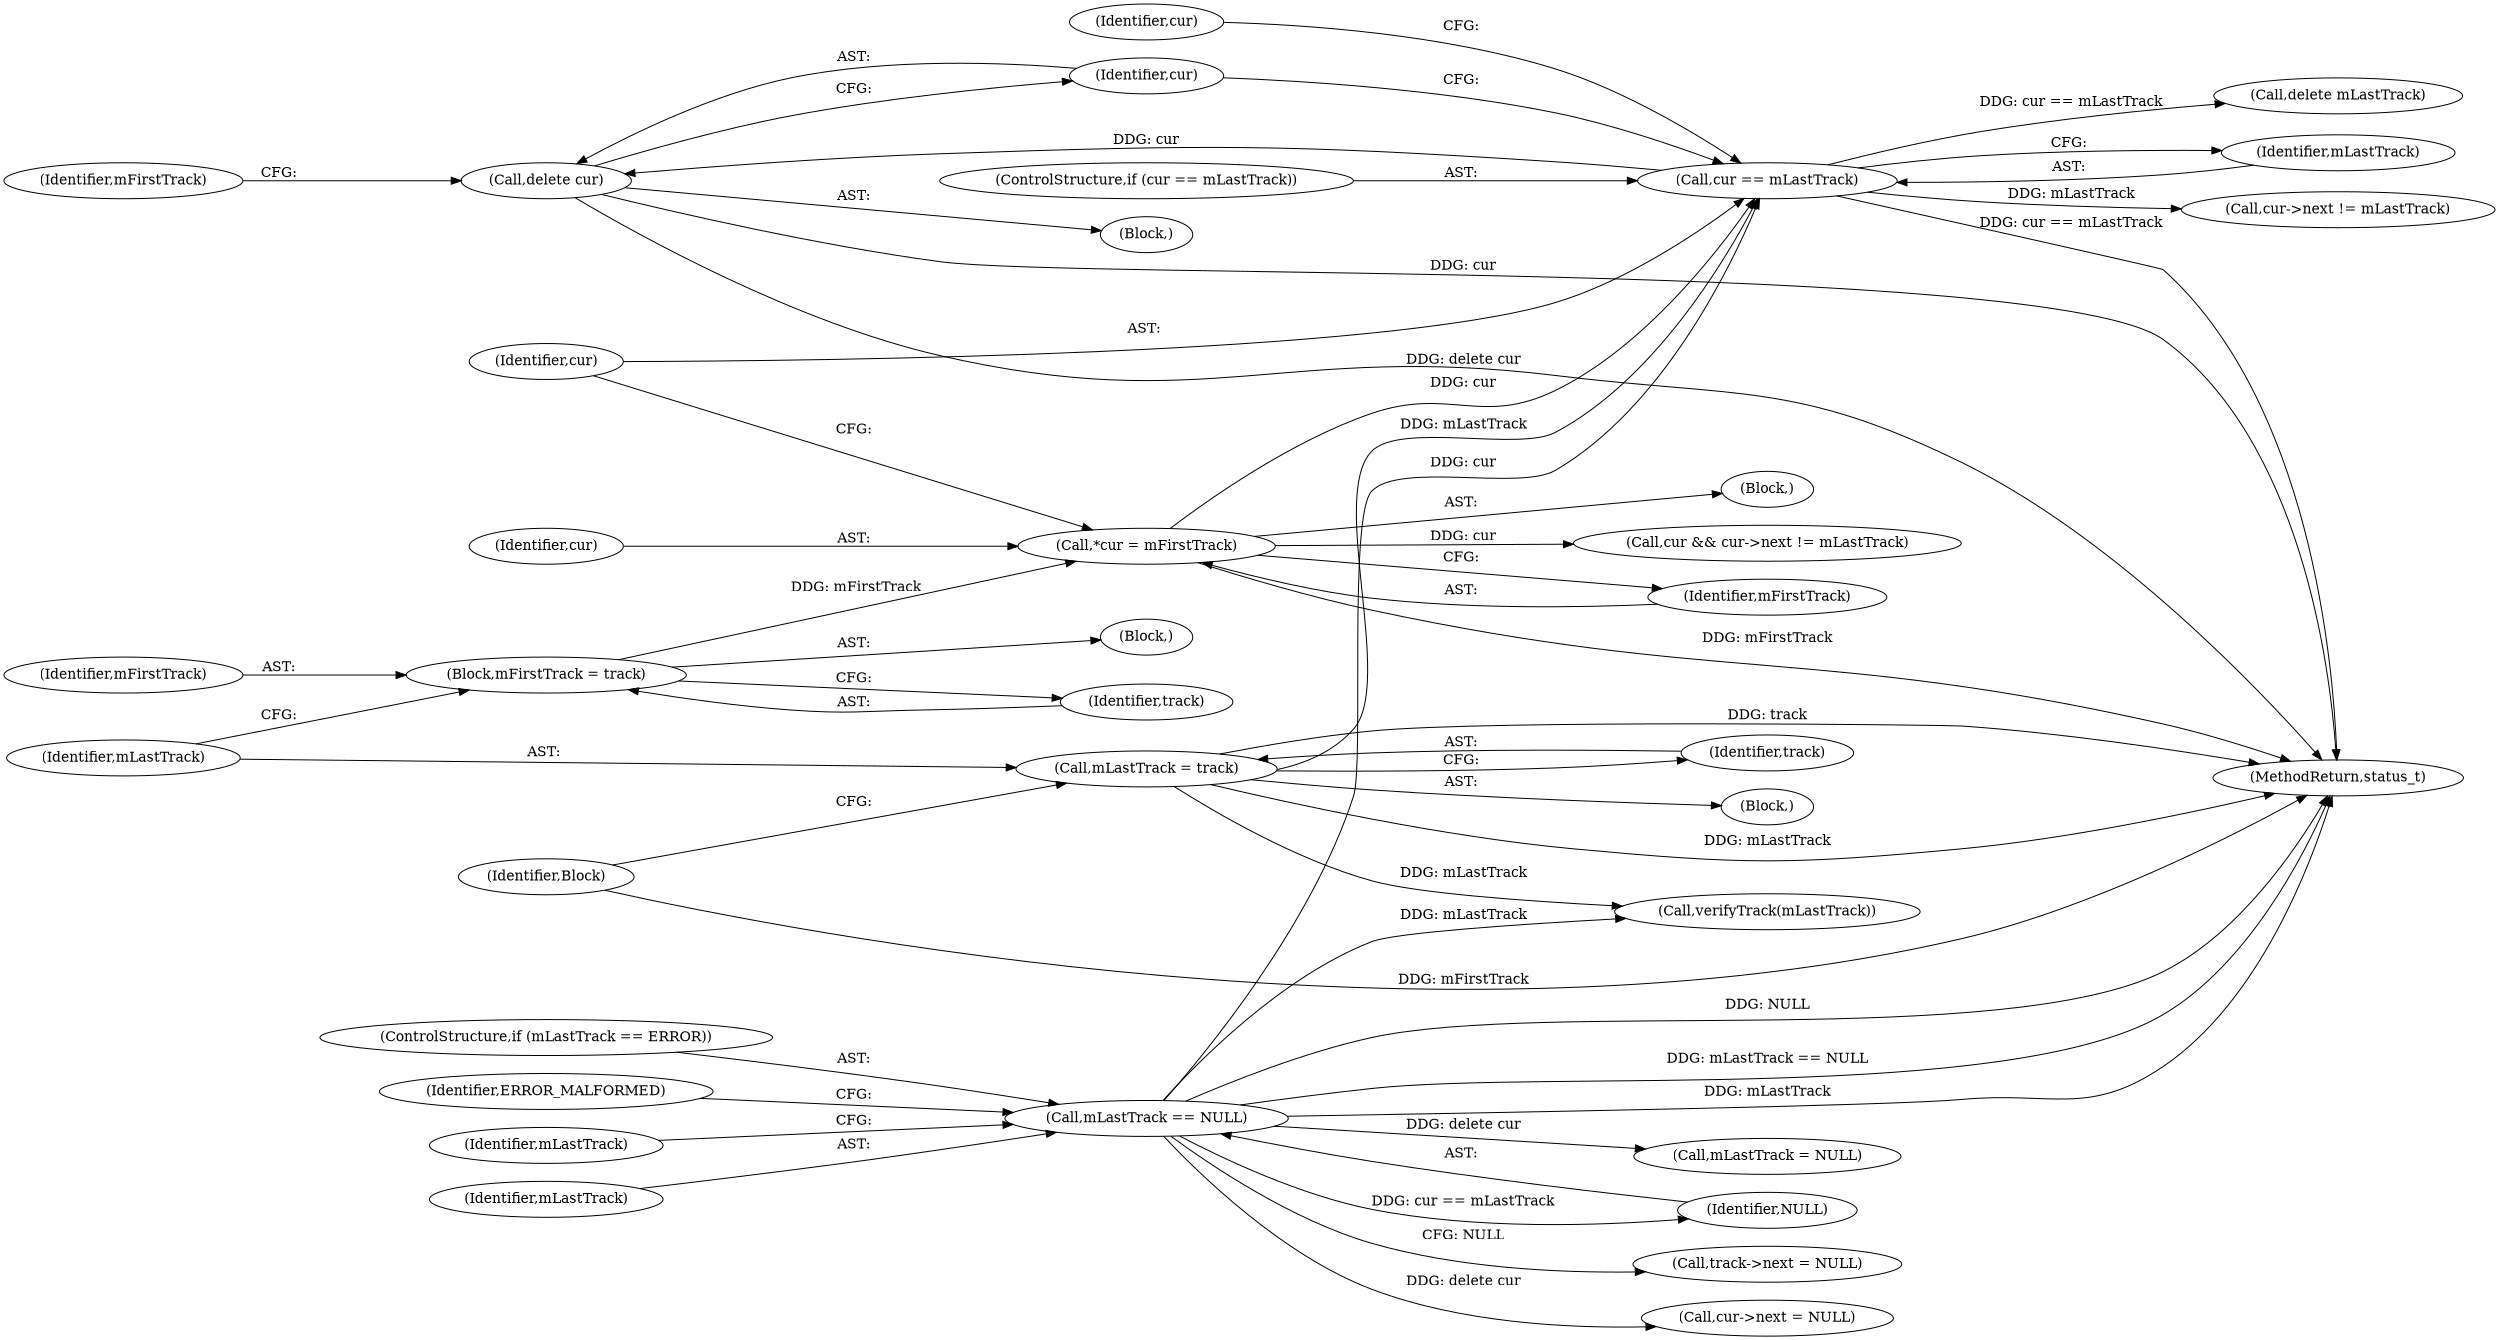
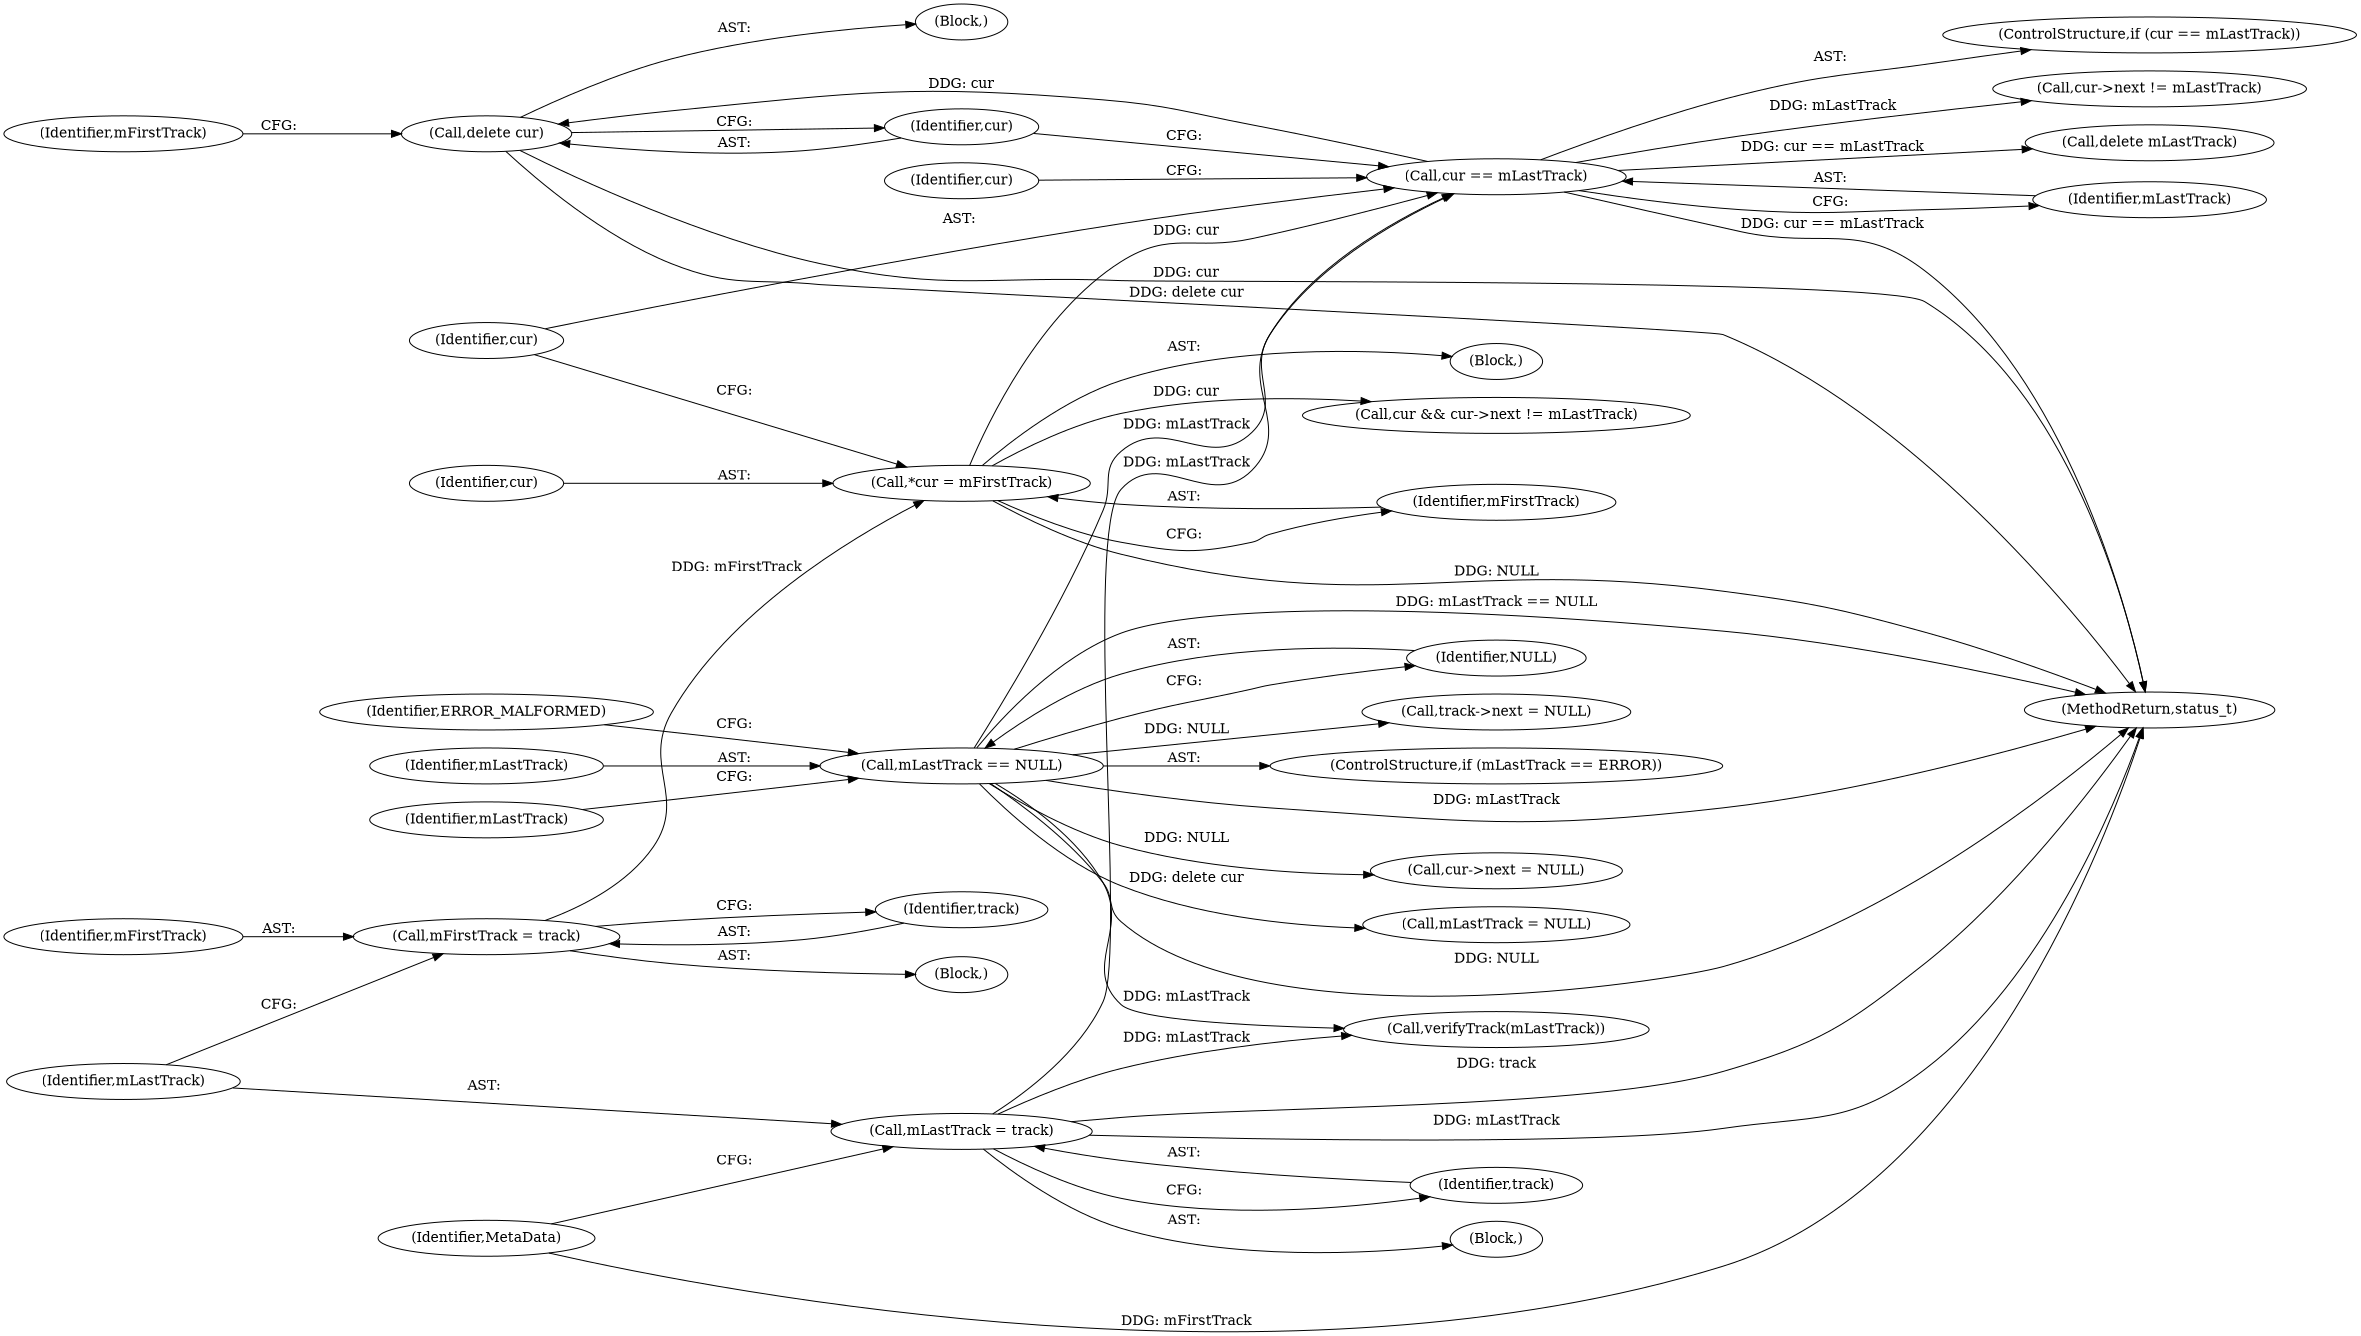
edge "(ControlStructure,if (cur == mLastTrack))" -> "(Call,cur == mLastTrack)": reversed
edge "(Call,mLastTrack == NULL)" -> "(Call,cur == mLastTrack)": label "DDG: cur" -> "DDG: mLastTrack"
edge "(Call,*cur = mFirstTrack)" -> "(MethodReturn,status_t)": label "DDG: mFirstTrack" -> "DDG: NULL"
node "(Block,mFirstTrack = track)": label "(Block,mFirstTrack = track)" -> "(Call,mFirstTrack = track)"
node "(Identifier,Block)": label "(Identifier,Block)" -> "(Identifier,MetaData)"
edge "(ControlStructure,if (mLastTrack == ERROR))" -> "(Call,mLastTrack == NULL)": reversed
edge "(Call,mLastTrack == NULL)" -> "(Identifier,NULL)": label "DDG: cur == mLastTrack" -> "CFG: "
edge "(Call,mLastTrack == NULL)" -> "(Call,track->next = NULL)": label "CFG: NULL" -> "DDG: NULL"
edge "(Call,mLastTrack == NULL)" -> "(Call,cur->next = NULL)": label "DDG: delete cur" -> "DDG: NULL"
